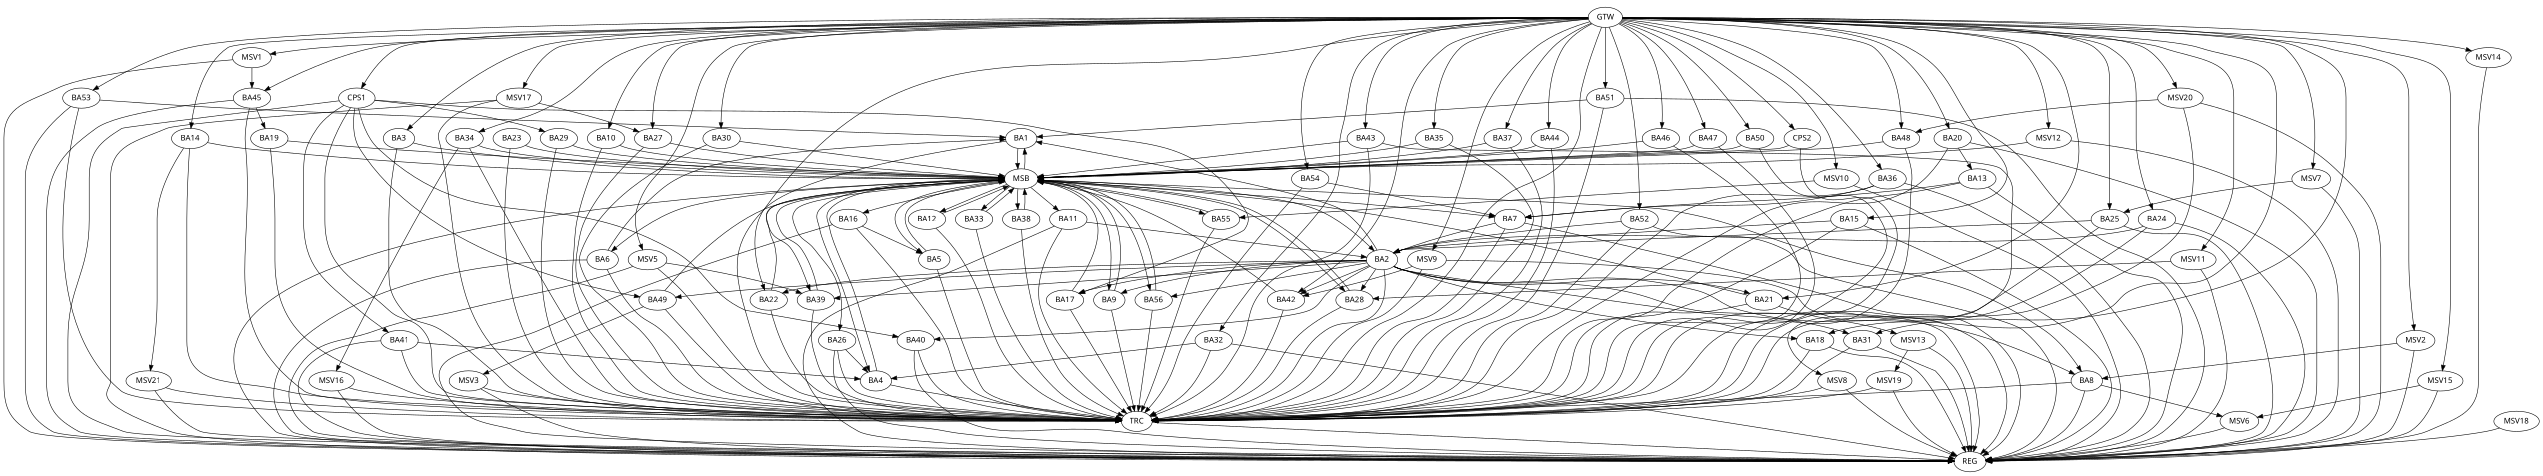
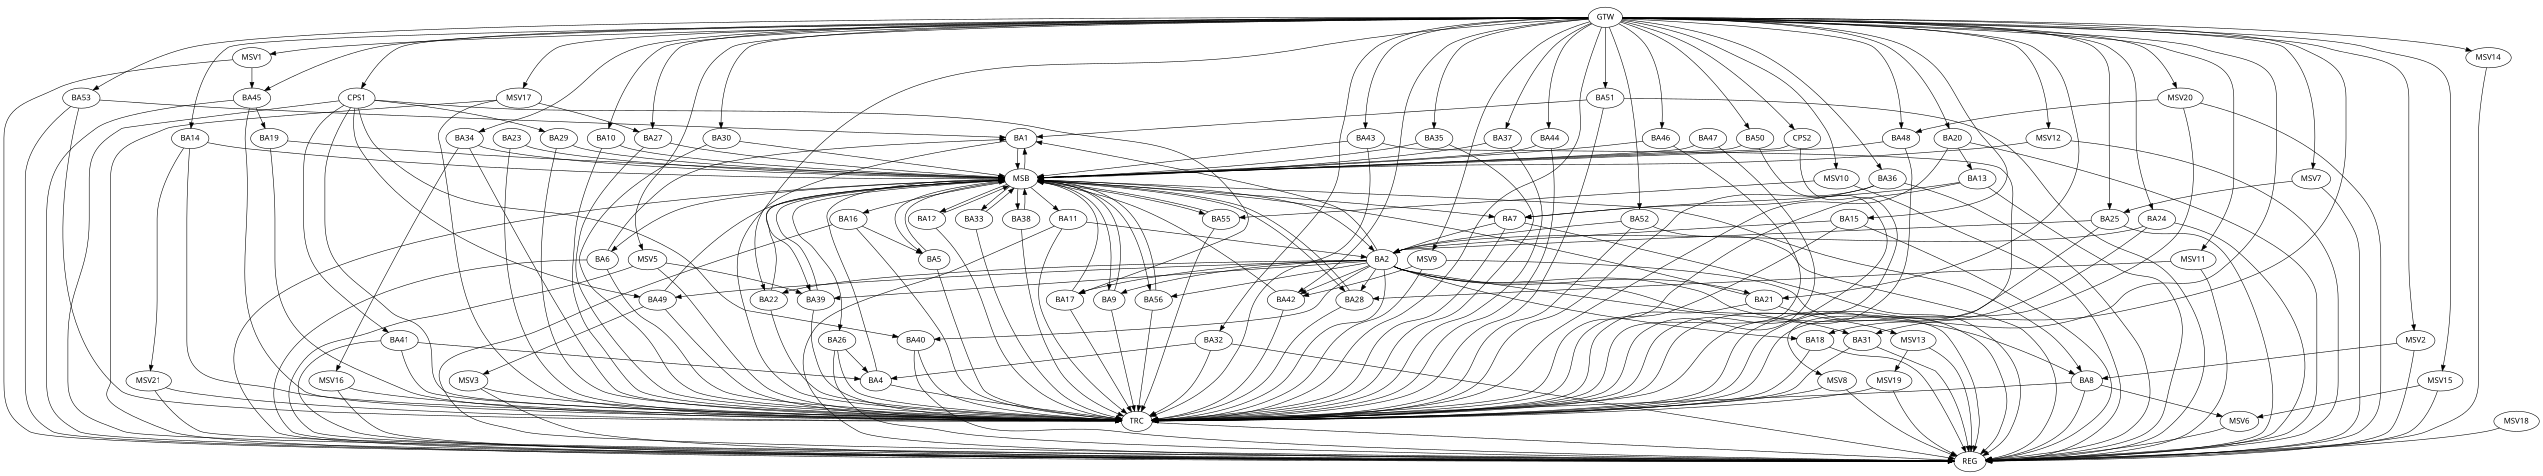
edge "GTW" -> "BA47": removed
node "BA3": removed
node "BA54": removed
edge "MSB" -> "BA4": removed
